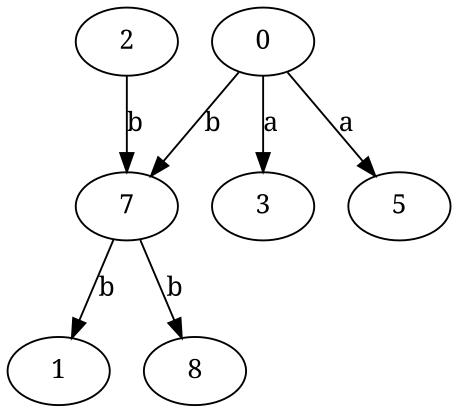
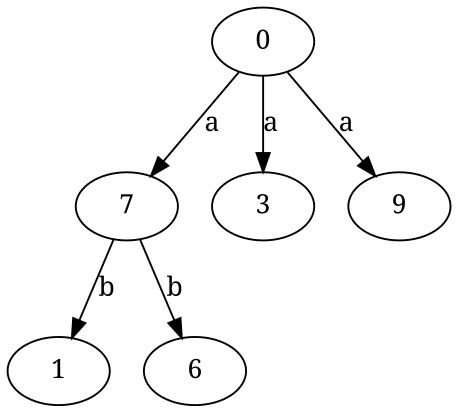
node "2": removed
edge "0" -> "7": label "b" -> "a"
node "5": label "5" -> "9"
node "8": label "8" -> "6"
